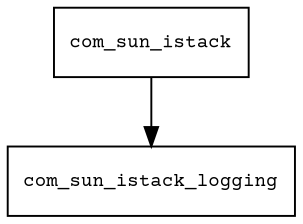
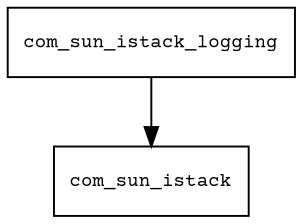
edge "com_sun_istack" -> "com_sun_istack_logging": reversed
